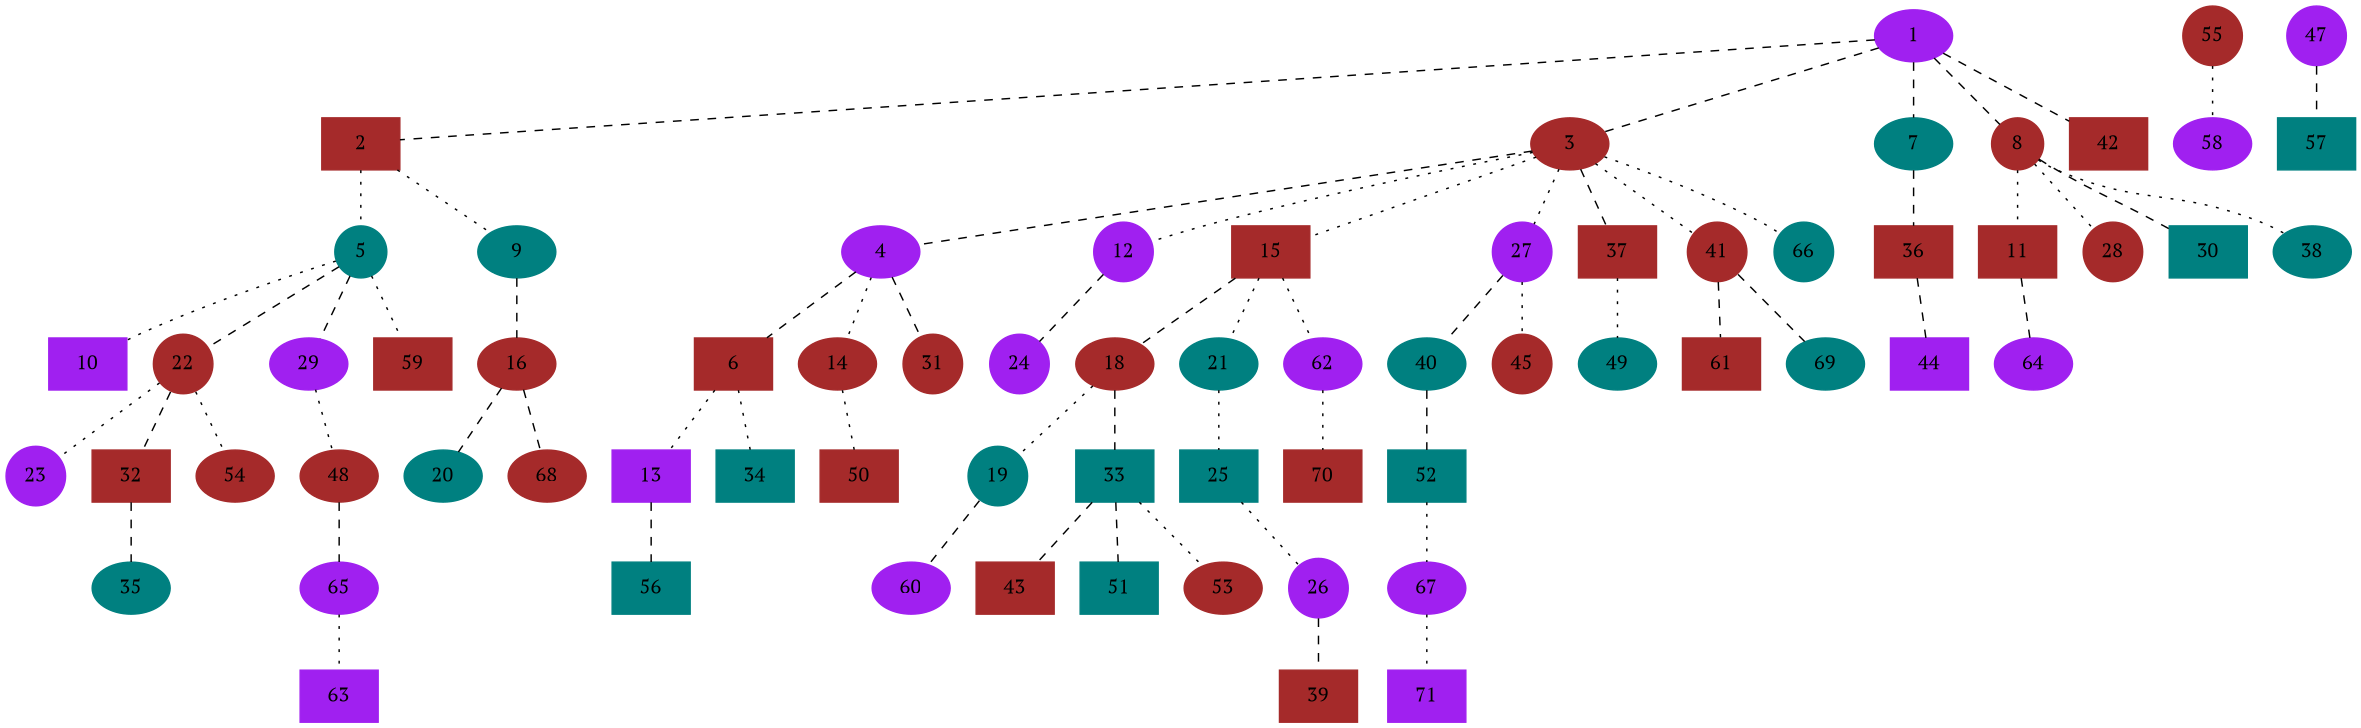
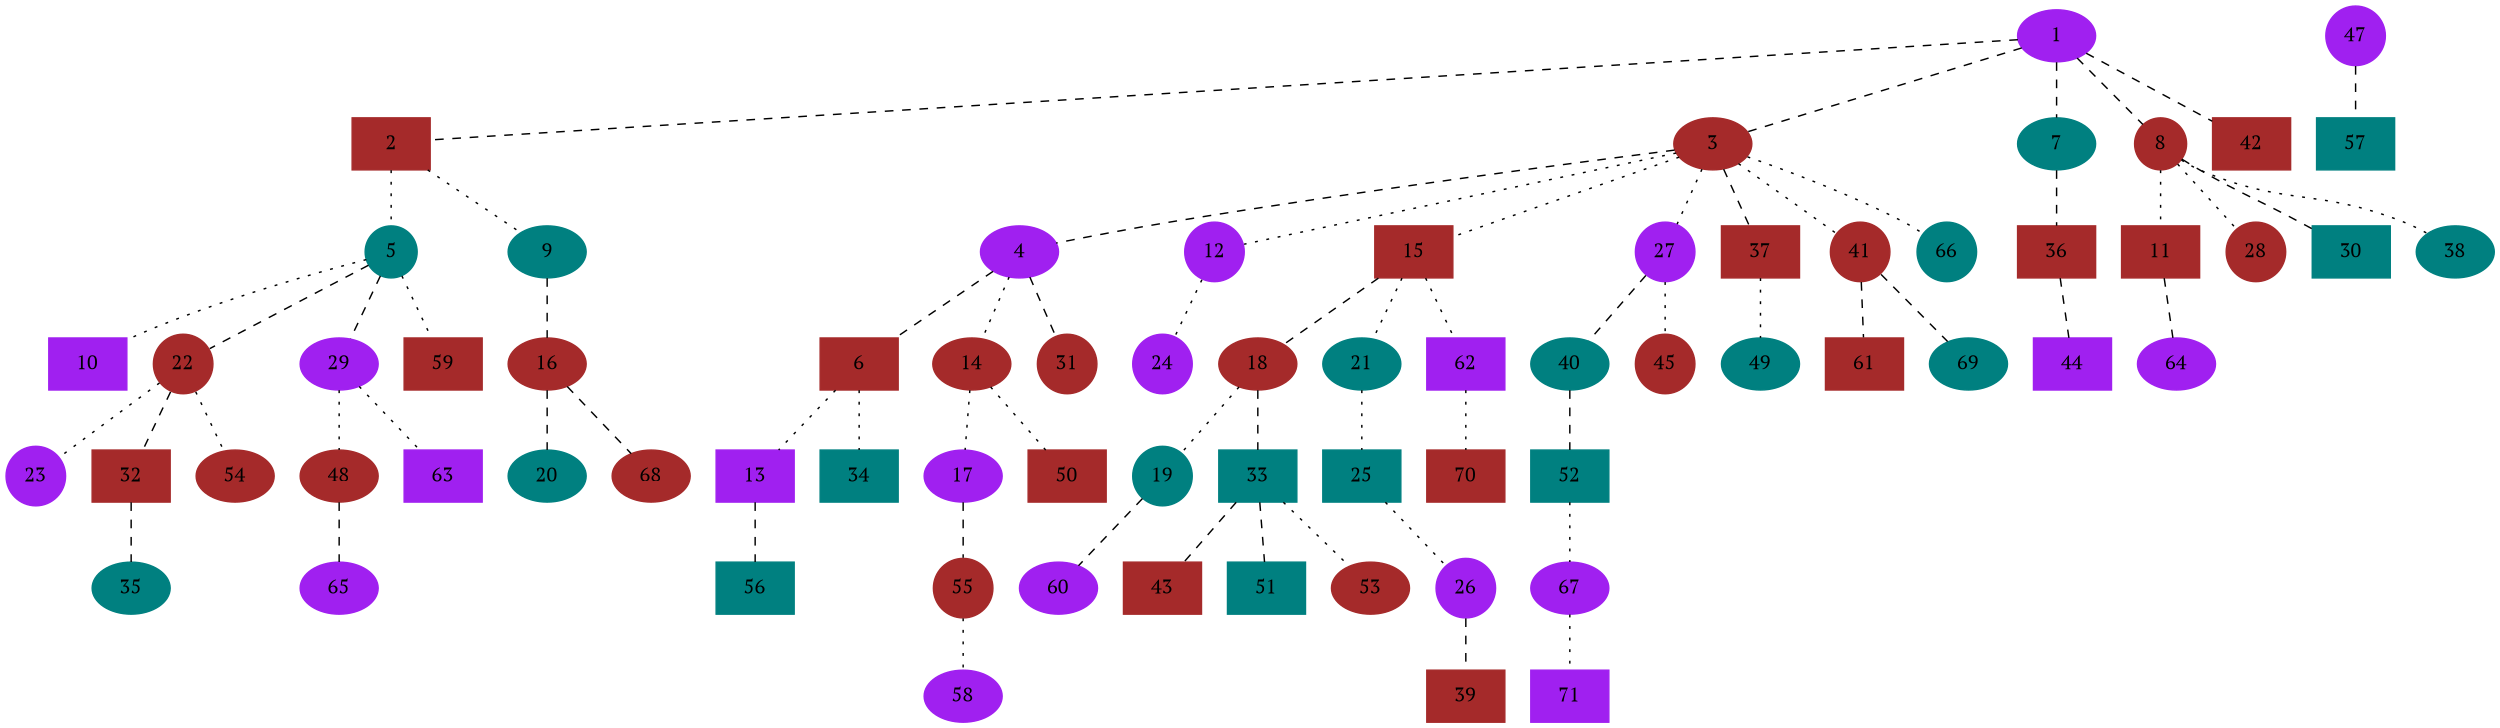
edge "12" -- "24": style dashed -> dotted
node "62": shape ellipse -> box
node "17": added
edge "65" -- "63": now "29" -- "63"
